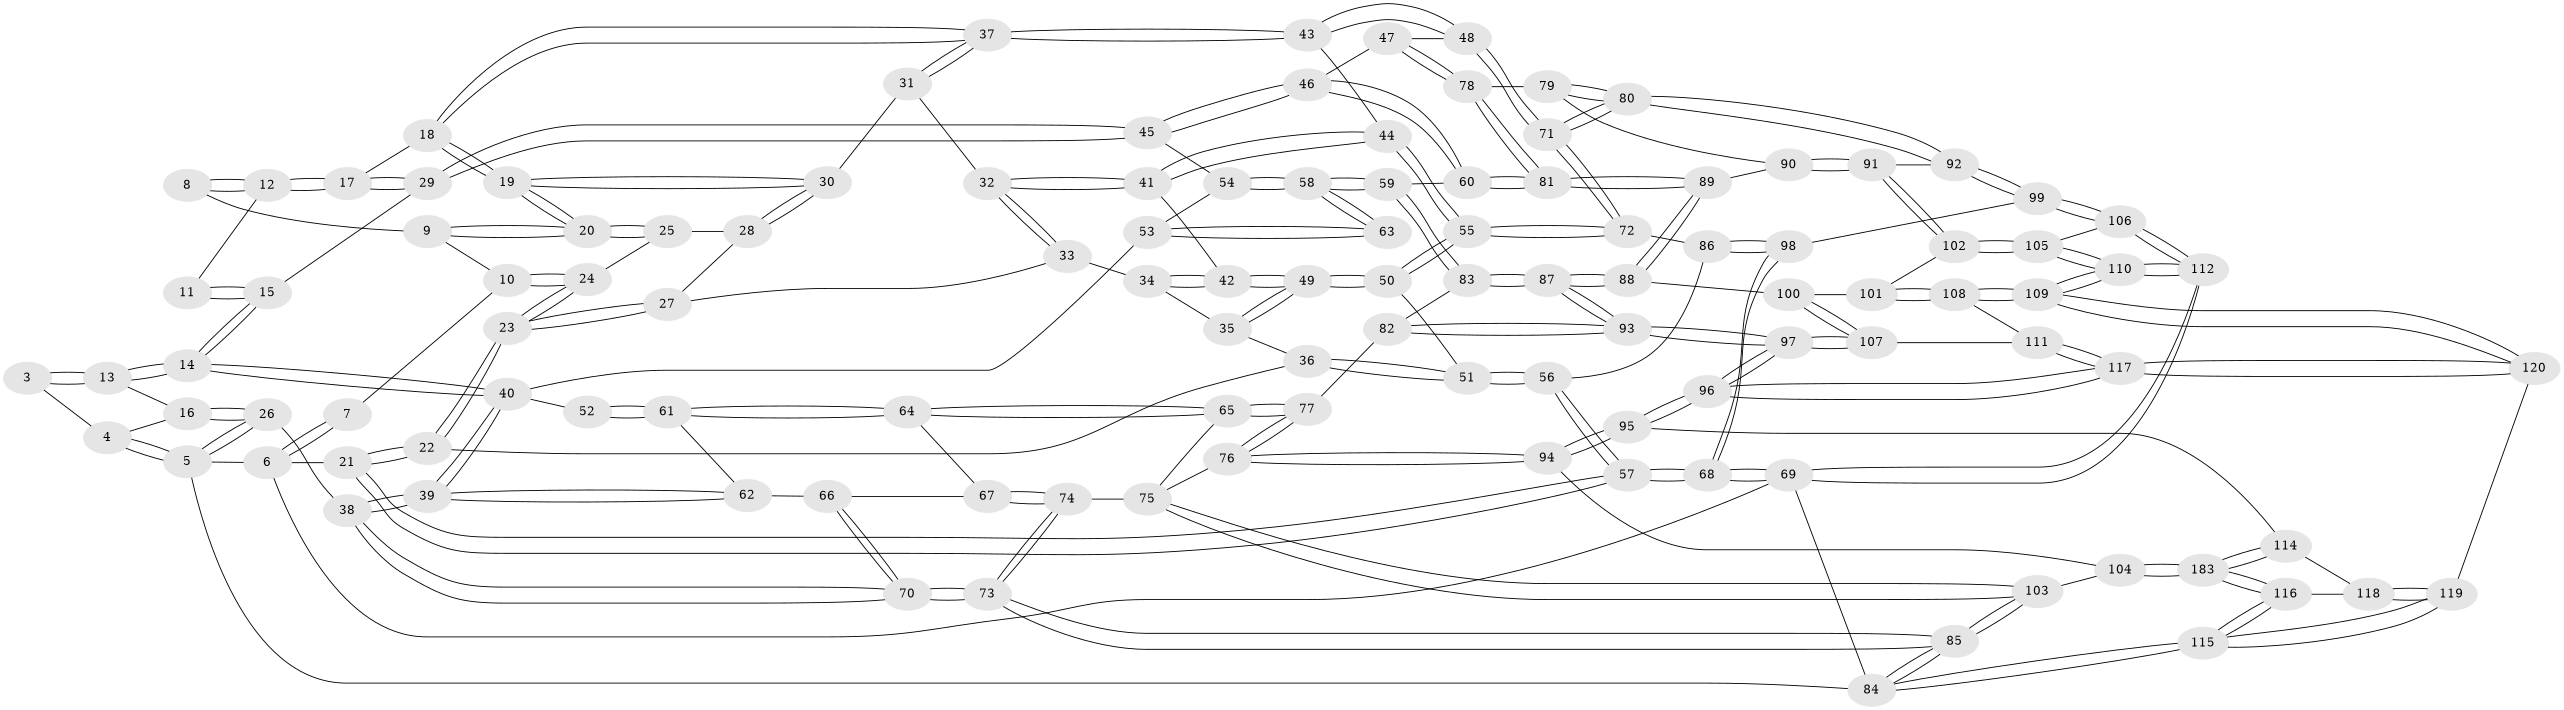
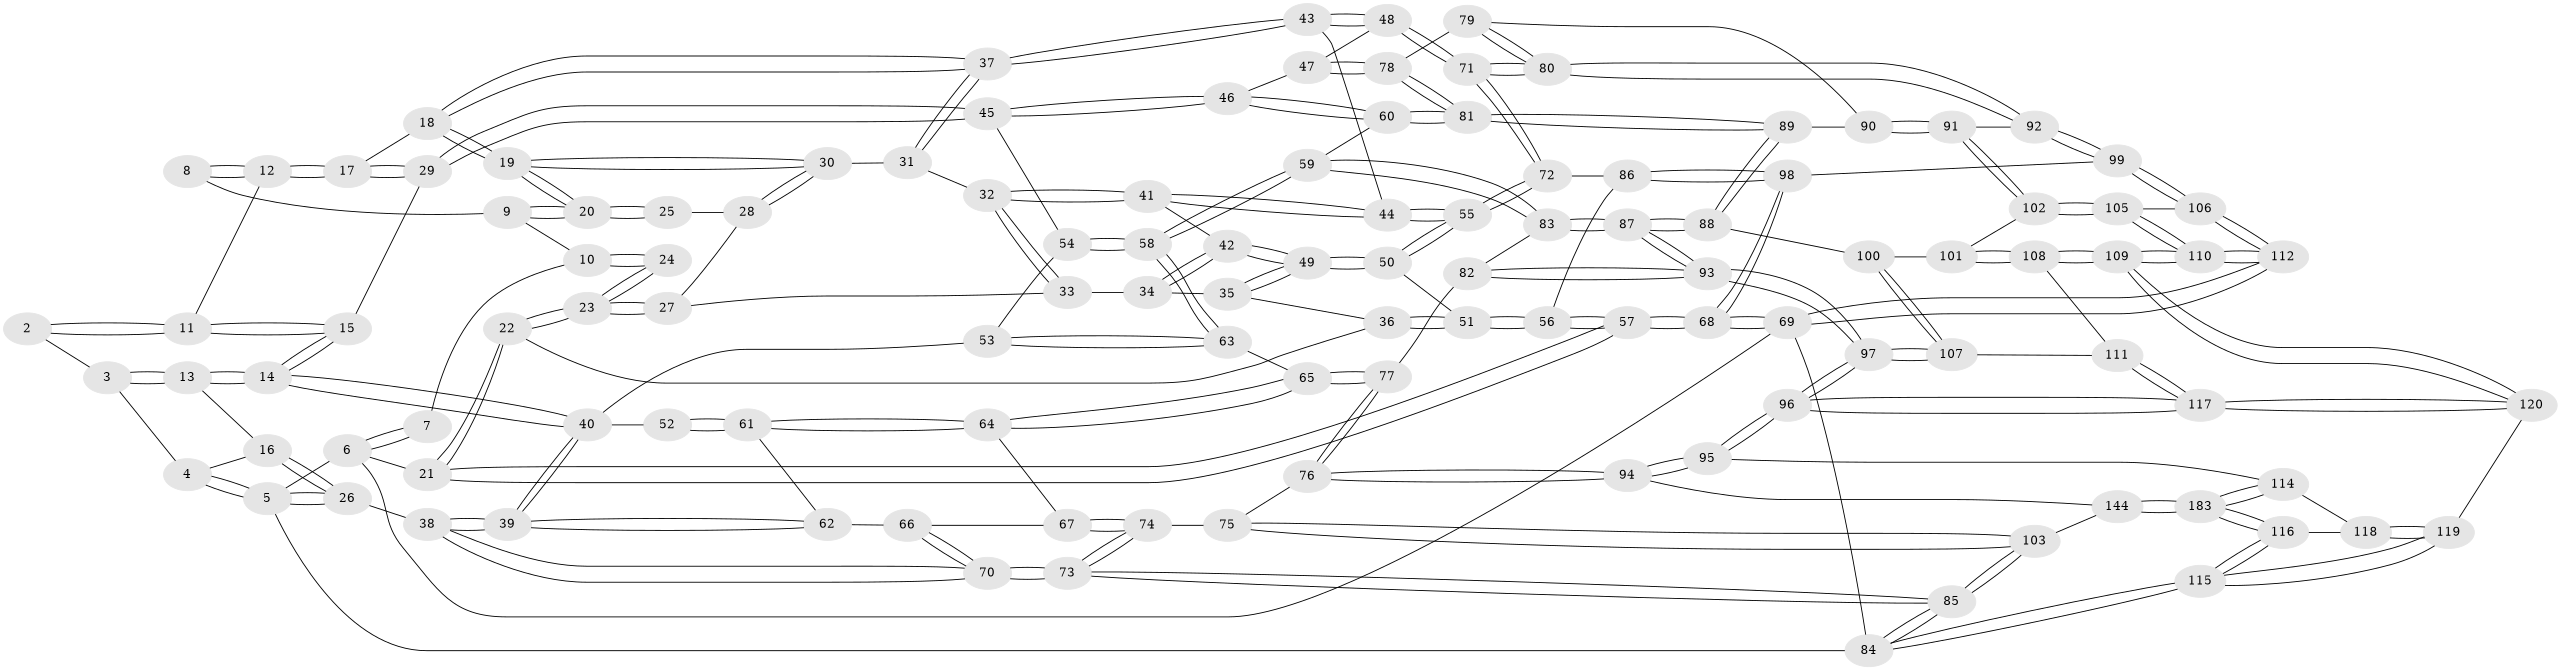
edge "25" -- "24": removed
node "2": added
edge "65" -- "75": now "65" -- "63"
node "104": label "104" -> "144"
